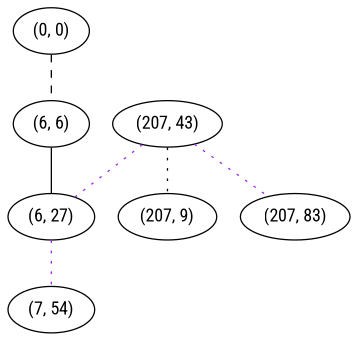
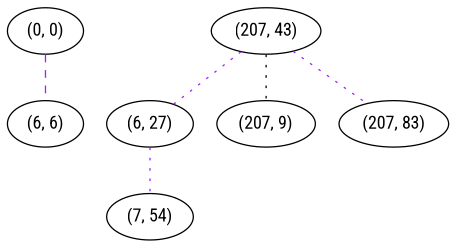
edge "(0, 0)" -- "(6, 6)": color black -> purple
edge "(6, 6)" -- "(6, 27)": removed
